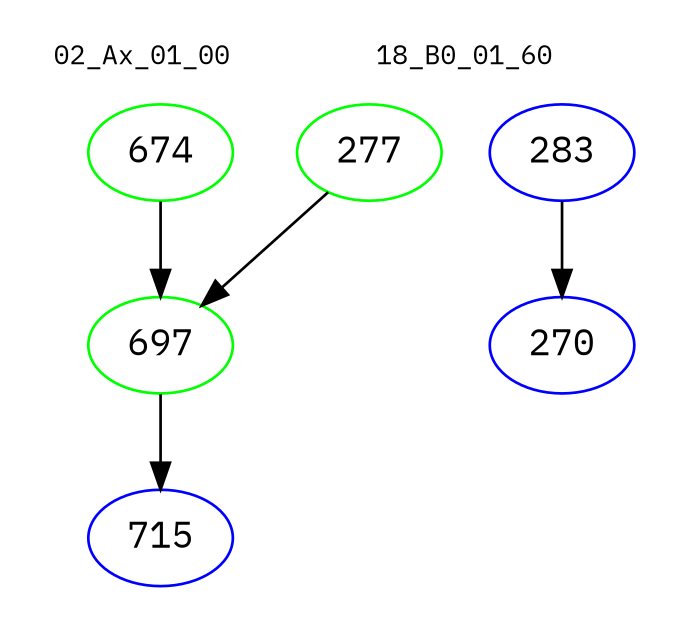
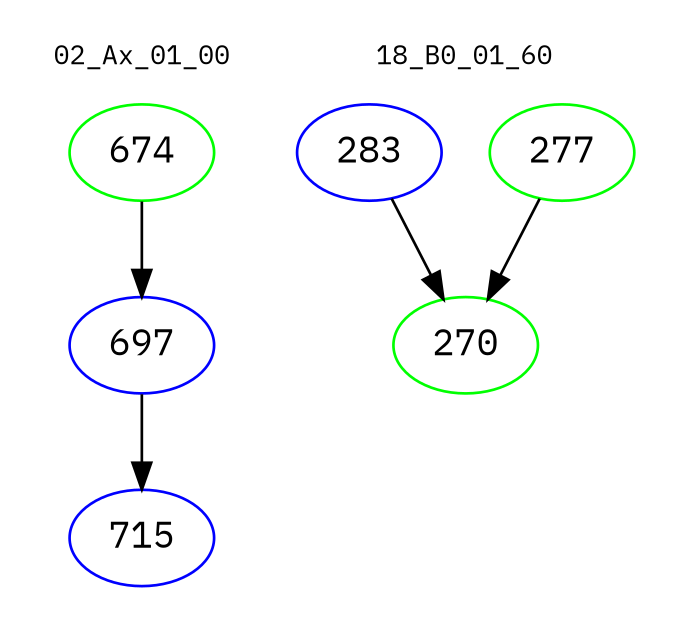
edge "277" -> "697": now "277" -> "270"
node "697": color green -> blue
node "270": color blue -> green
